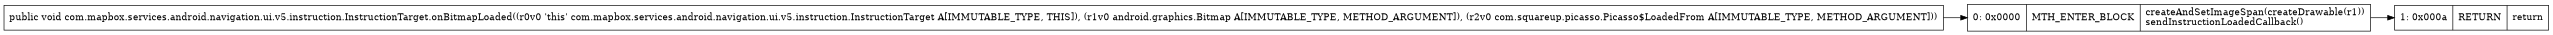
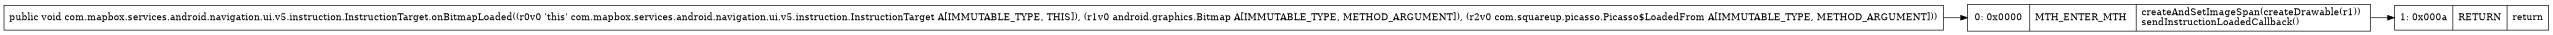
node "0: 0x0000": text "MTH_ENTER_BLOCK" -> "MTH_ENTER_MTH"
